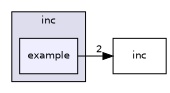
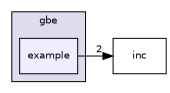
cluster "inc": label "inc" -> "gbe"
